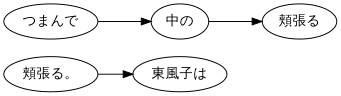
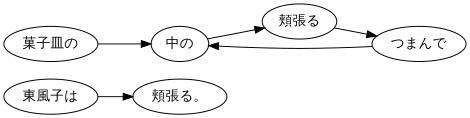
edge "頬張る" -> "つまんで": added
node "菓子皿の": added
edge "頬張る。" -> "東風子は": reversed
